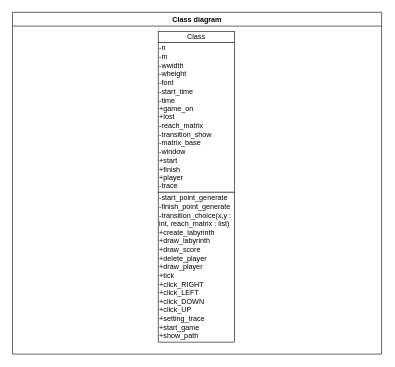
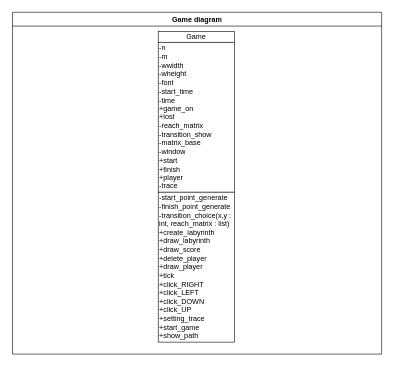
node "Class diagram": label "Class diagram" -> "Game diagram"
node "Class": label "Class" -> "Game"
